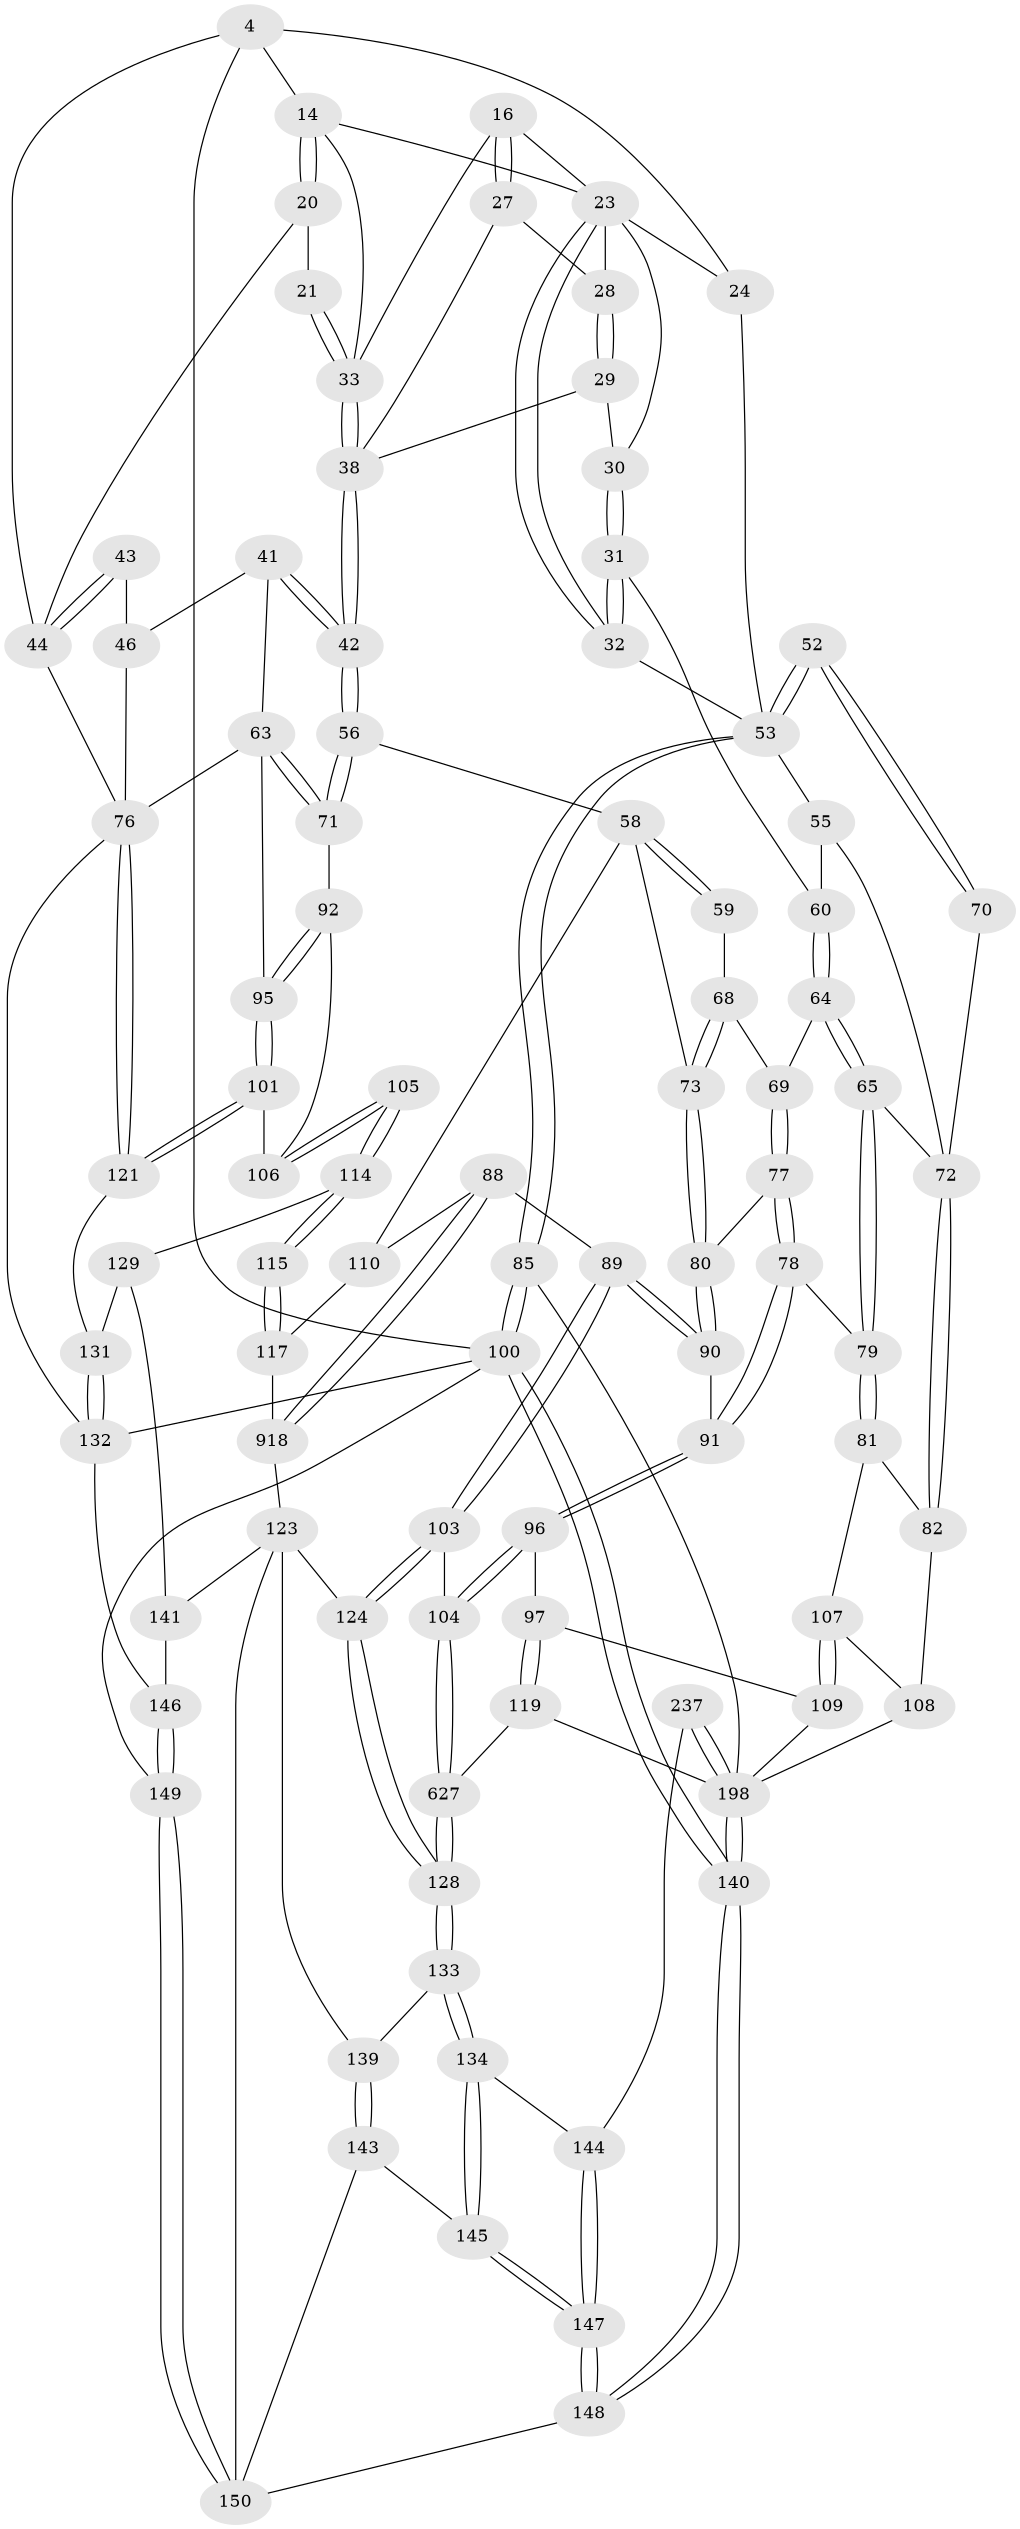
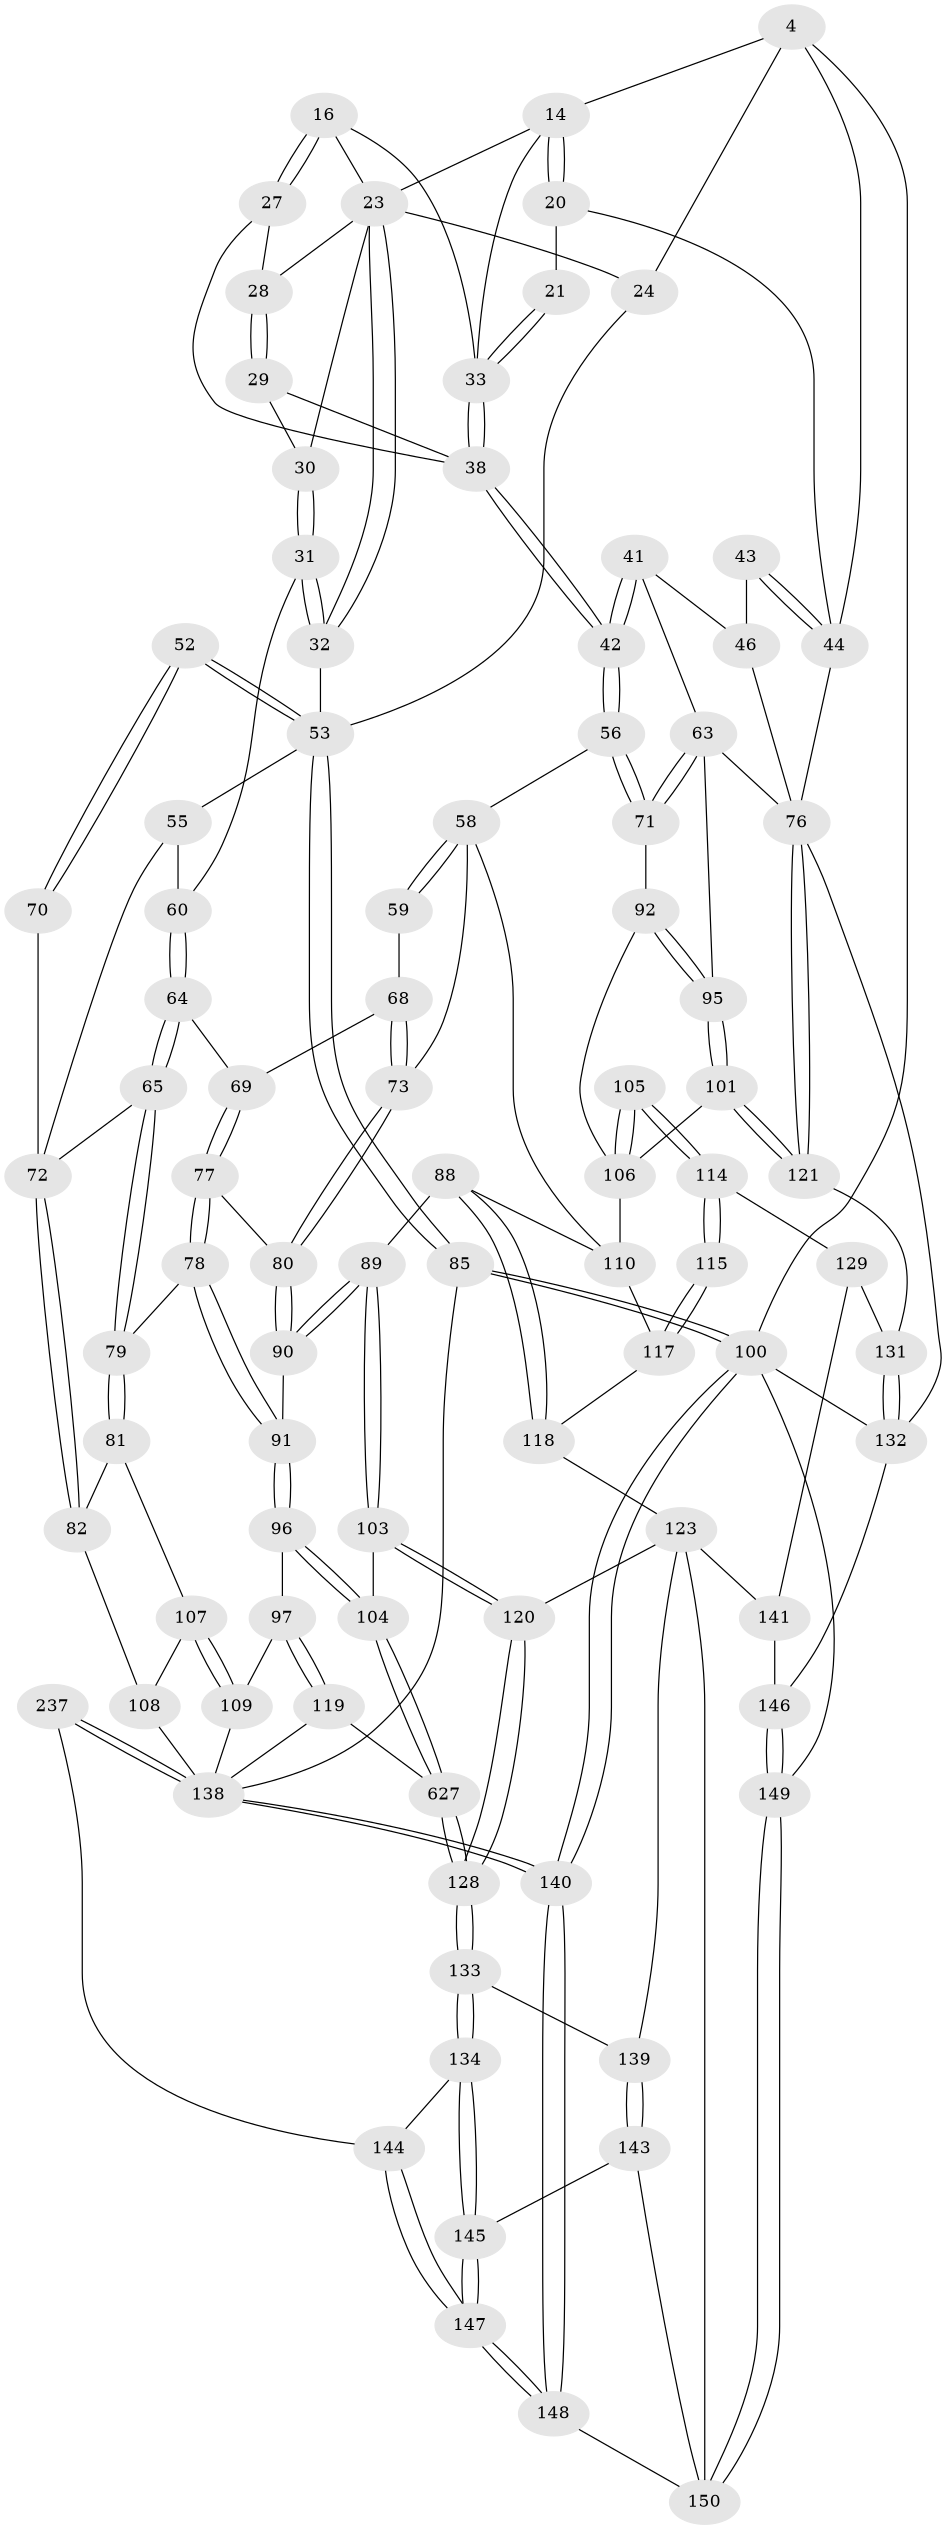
edge "106" -- "110": added
node "918": label "918" -> "118"
node "124": label "124" -> "120"
node "198": label "198" -> "138"
